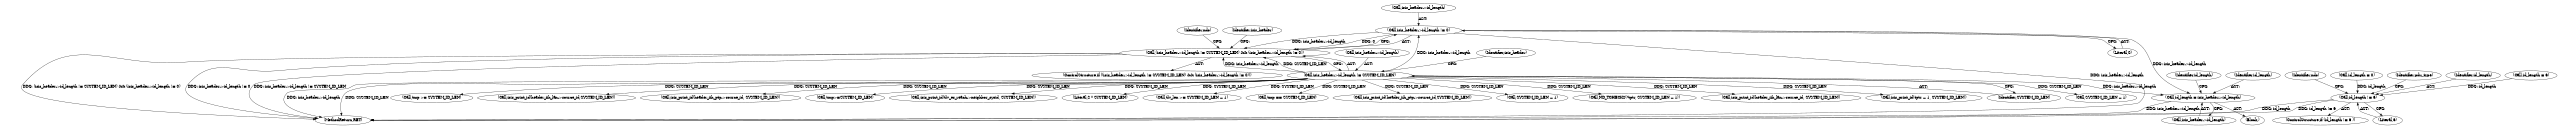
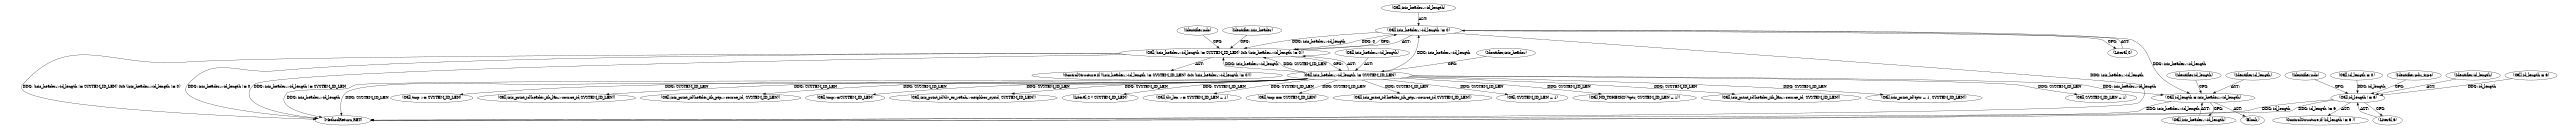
node "(Identifier,SYSTEM_ID_LEN)": removed
